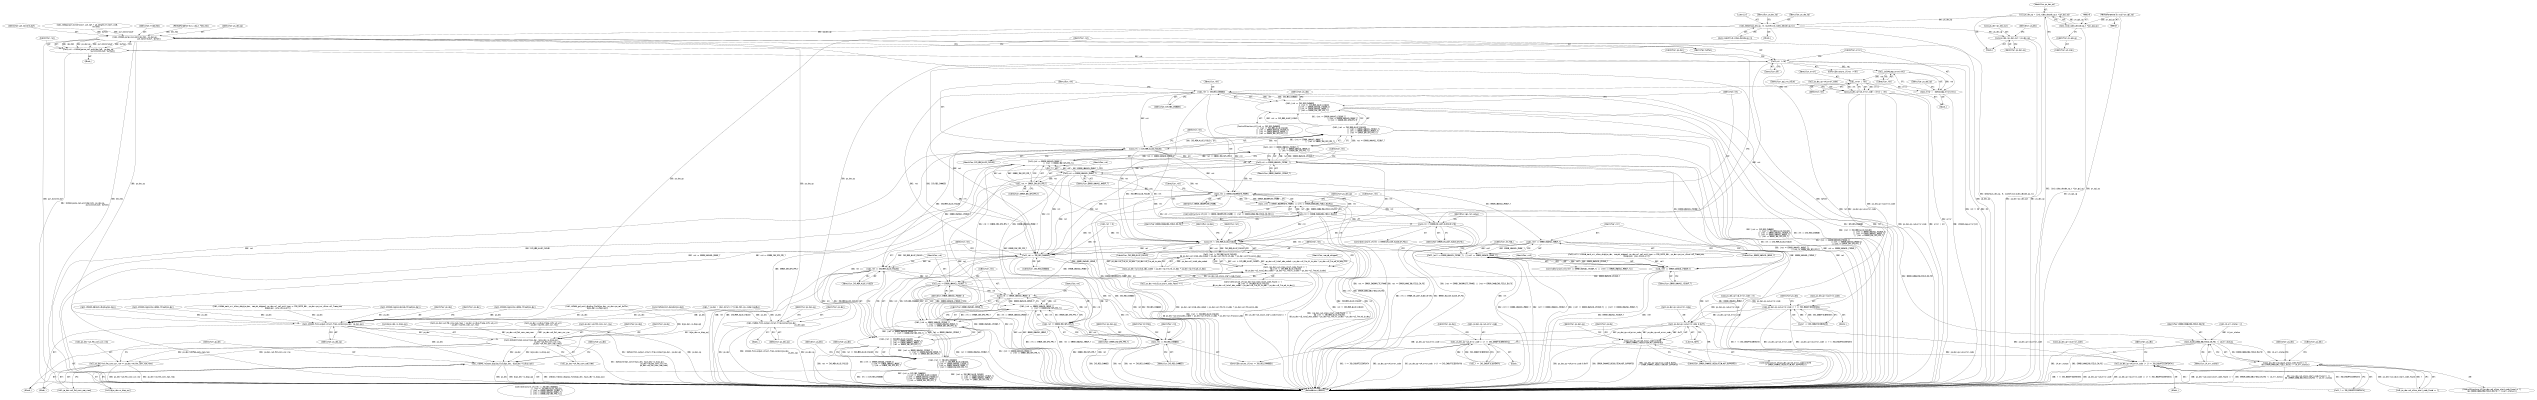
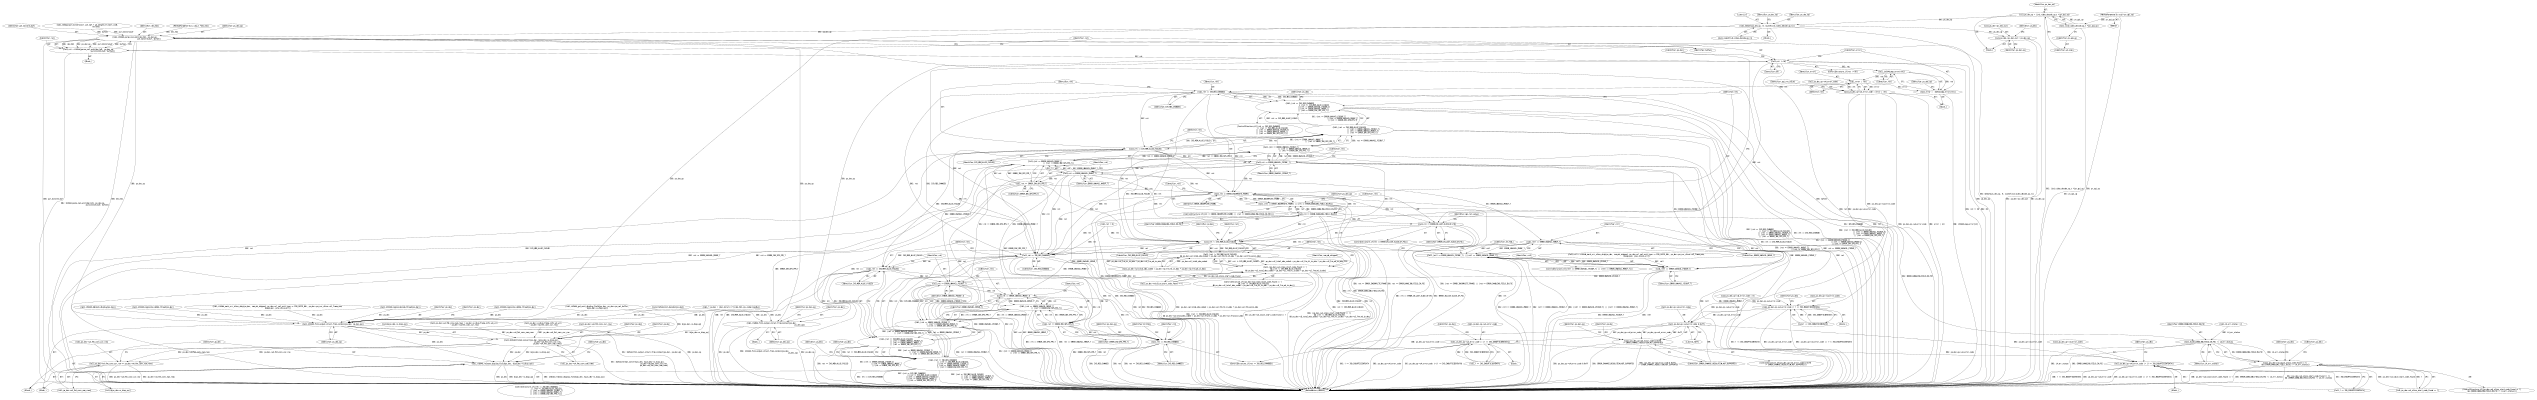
node "1000218": removed
node "(Identifier,frame_hdl)": label "(Identifier,frame_hdl)" -> "(Identifier,dec_hdl)"
edge "(Call,ret == ERROR_INCOMPLETE_FRAME)" -> "(Call,ret != IVD_MEM_ALLOC_FAILED)": now "(Call,ret == ERROR_INCOMPLETE_FRAME)" -> "(Call,ps_dec_op->u4_error_code |= 1 << IVD_INSUFFICIENTDATA)"
edge "(Call,error | ret)" -> "(MethodReturn,WORD32)": removed, label "DDG: error"
